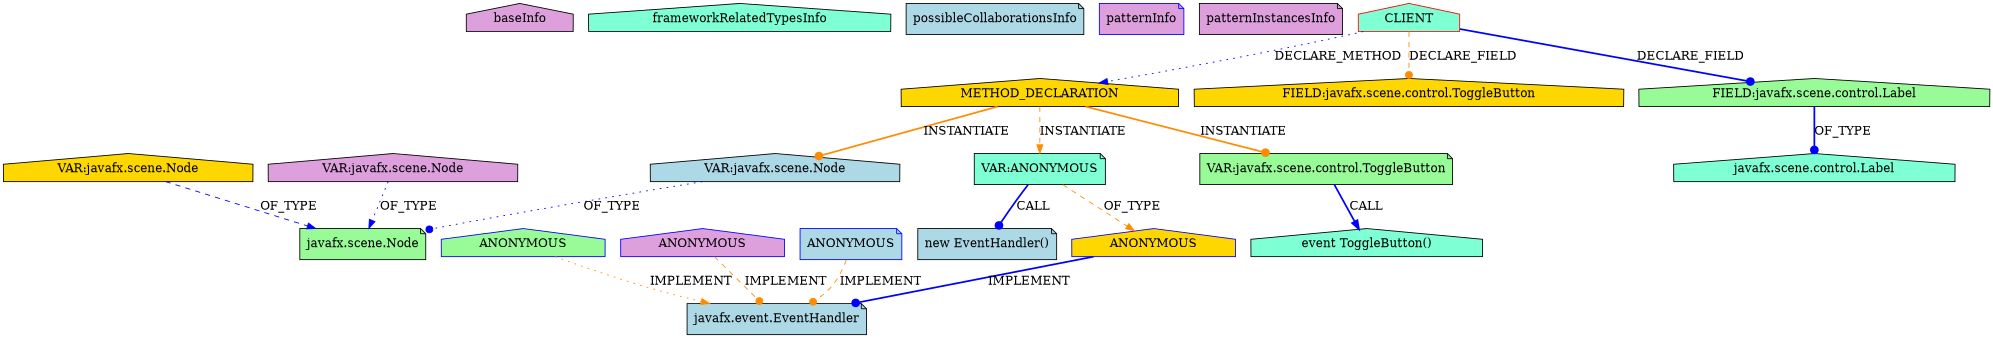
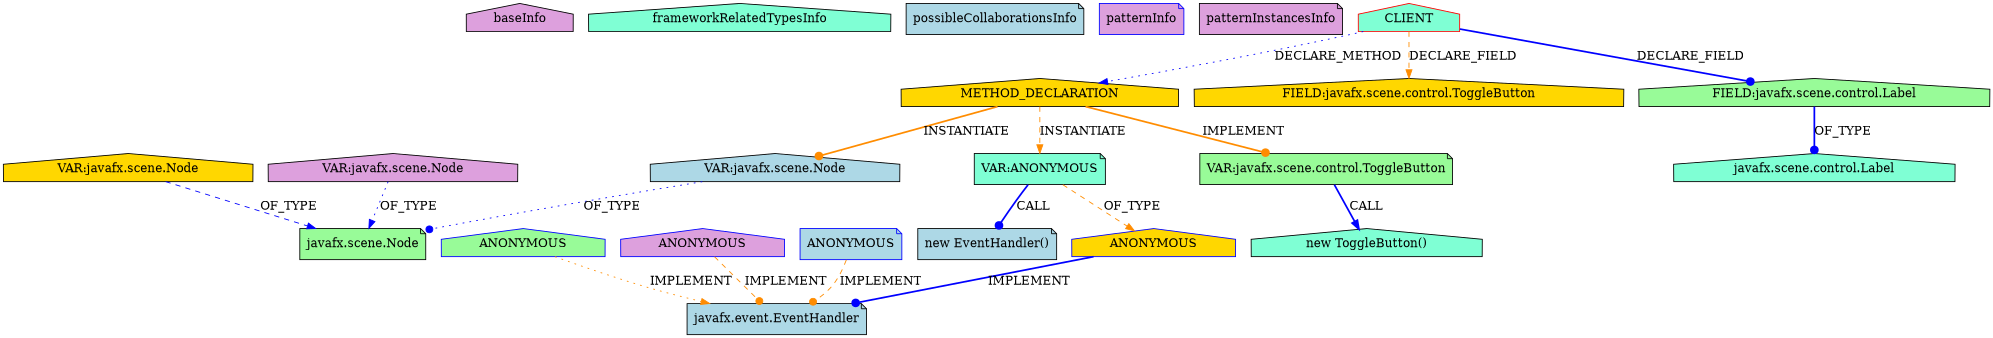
edge "CLIENT" -> "FIELD:javafx.scene.control.ToggleButton": arrowhead dot -> normal
edge "METHOD_DECLARATION" -> "VAR:javafx.scene.control.ToggleButton": label "INSTANTIATE" -> "IMPLEMENT"
node "event ToggleButton()": label "event ToggleButton()" -> "new ToggleButton()"
